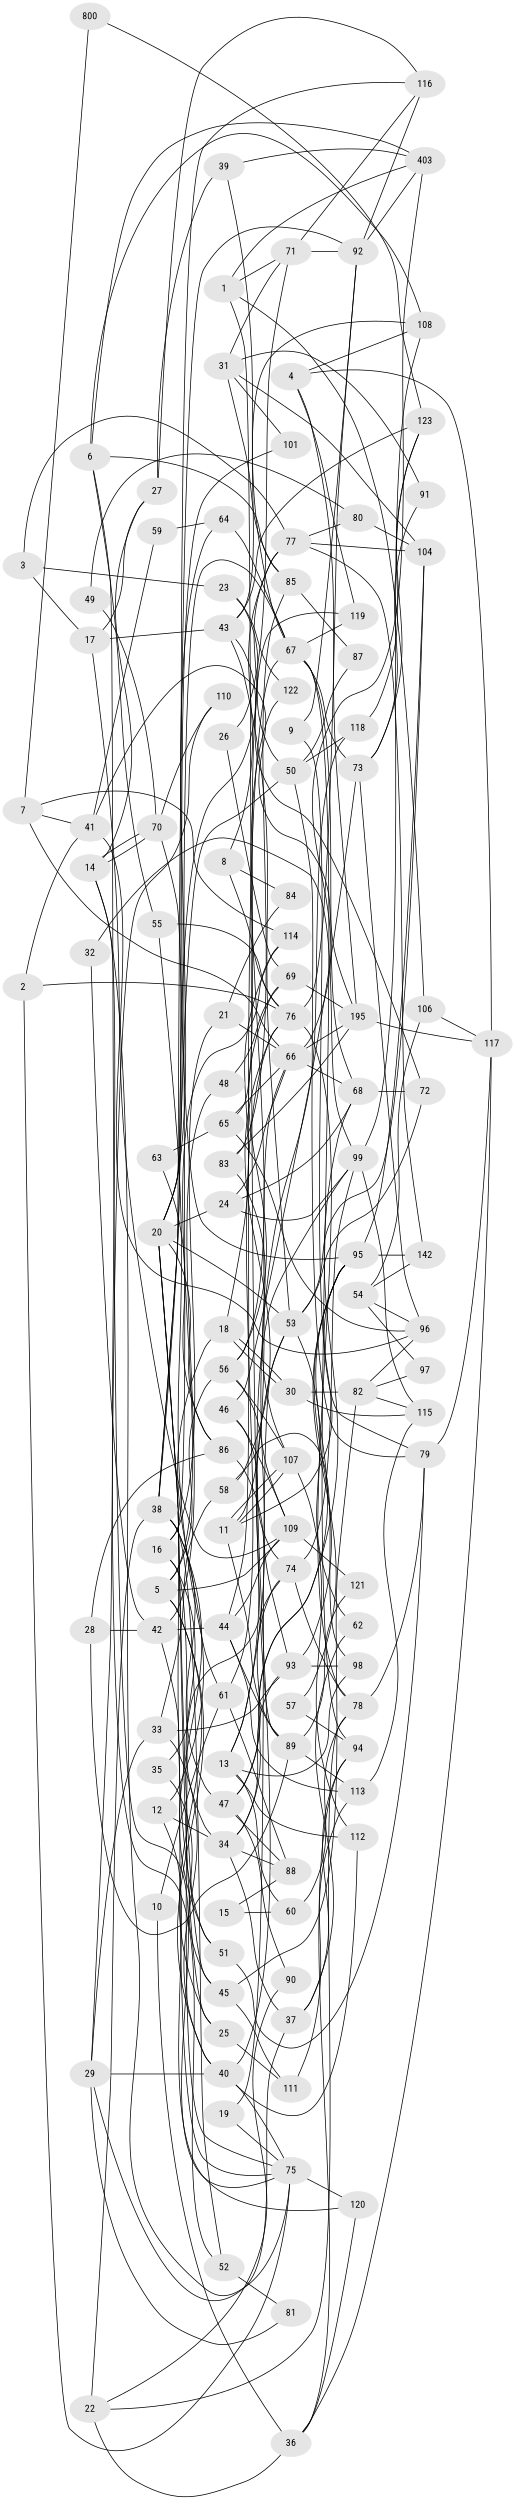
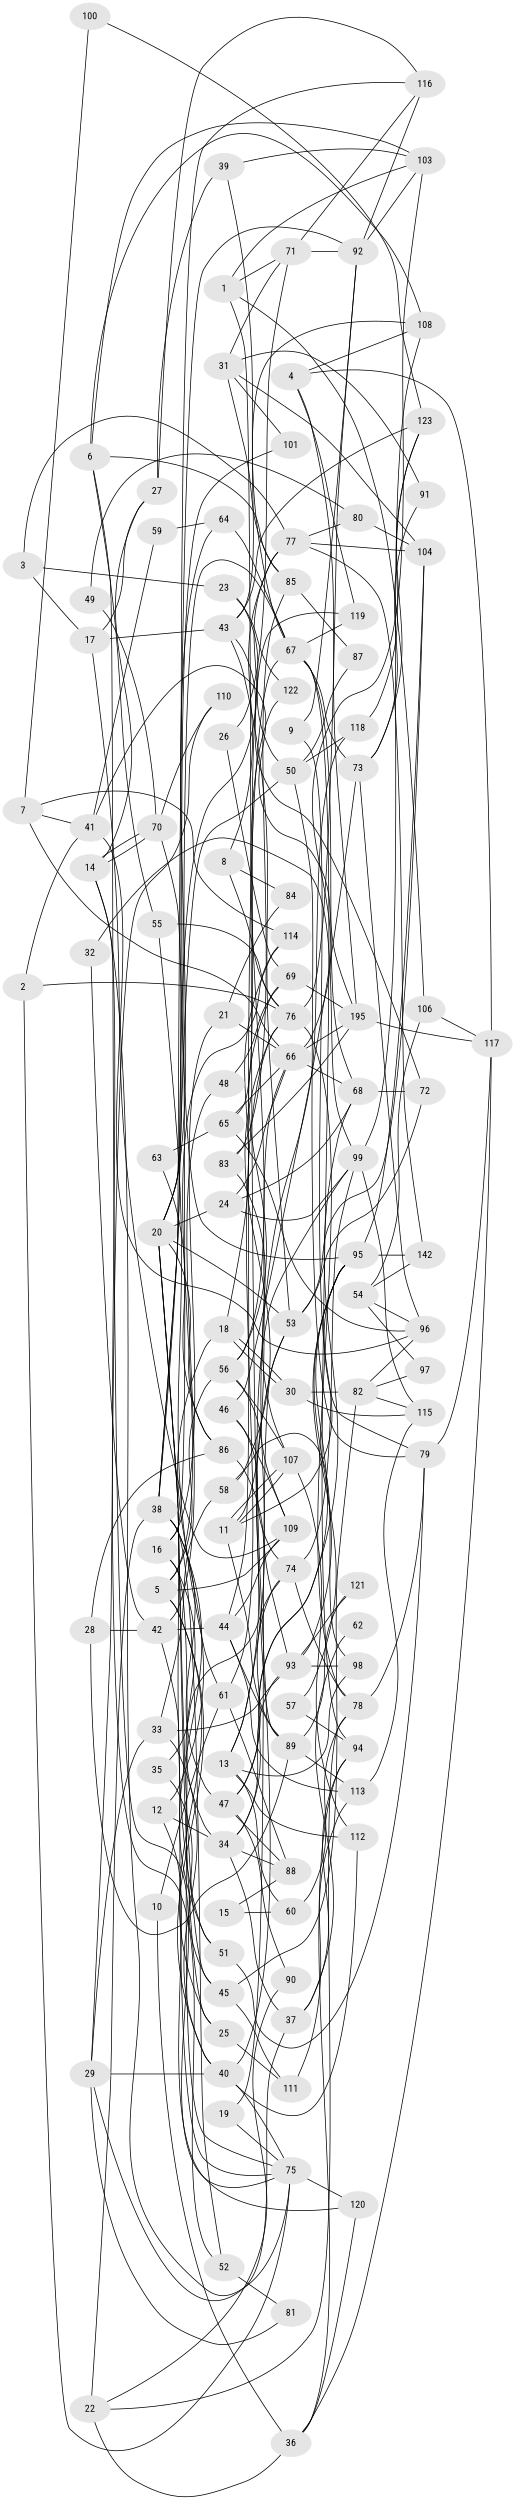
node "800": label "800" -> "100"
node "403": label "403" -> "103"
edge "53" -- "62": removed
edge "109" -- "121": now "93" -- "121"
